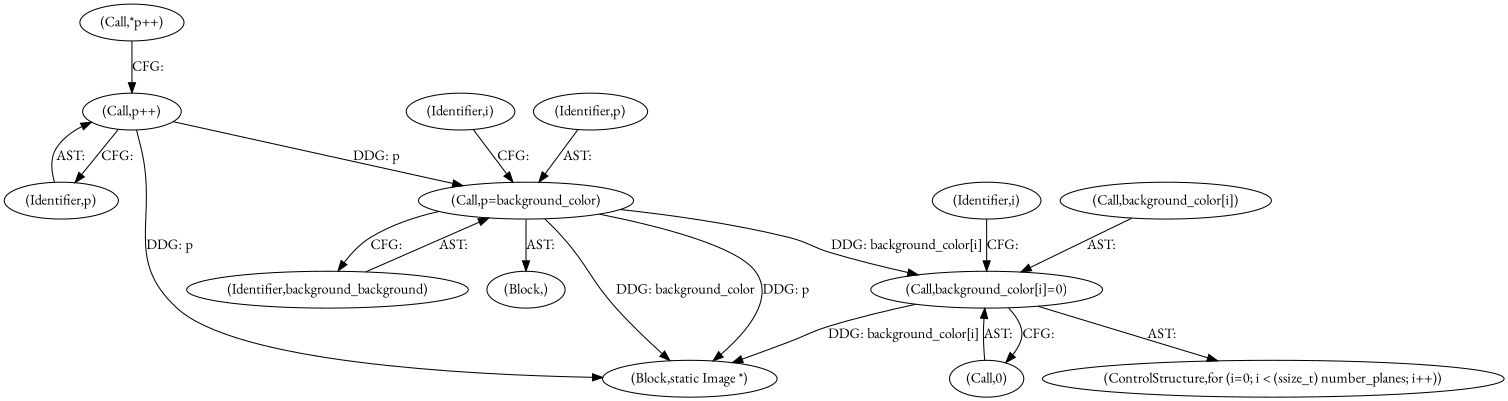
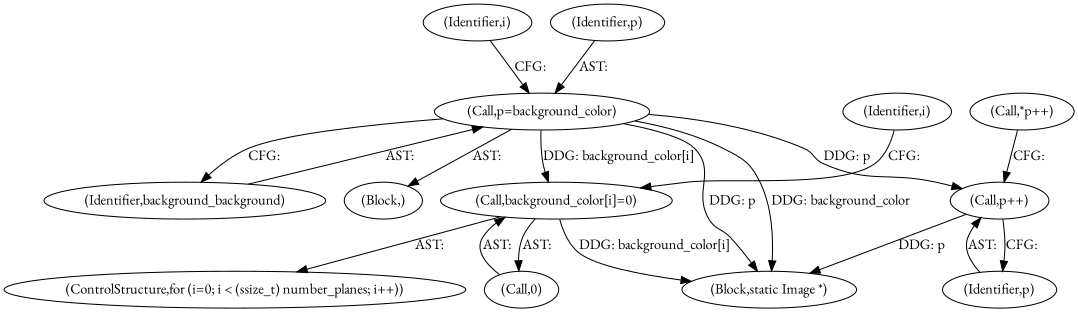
edge "(Call,p++)" -> "(Call,p=background_color)": reversed
node "(Call,background_color[i])": removed
edge "(Call,background_color[i]=0)" -> "(Call,0)": label "CFG: " -> "AST: "
